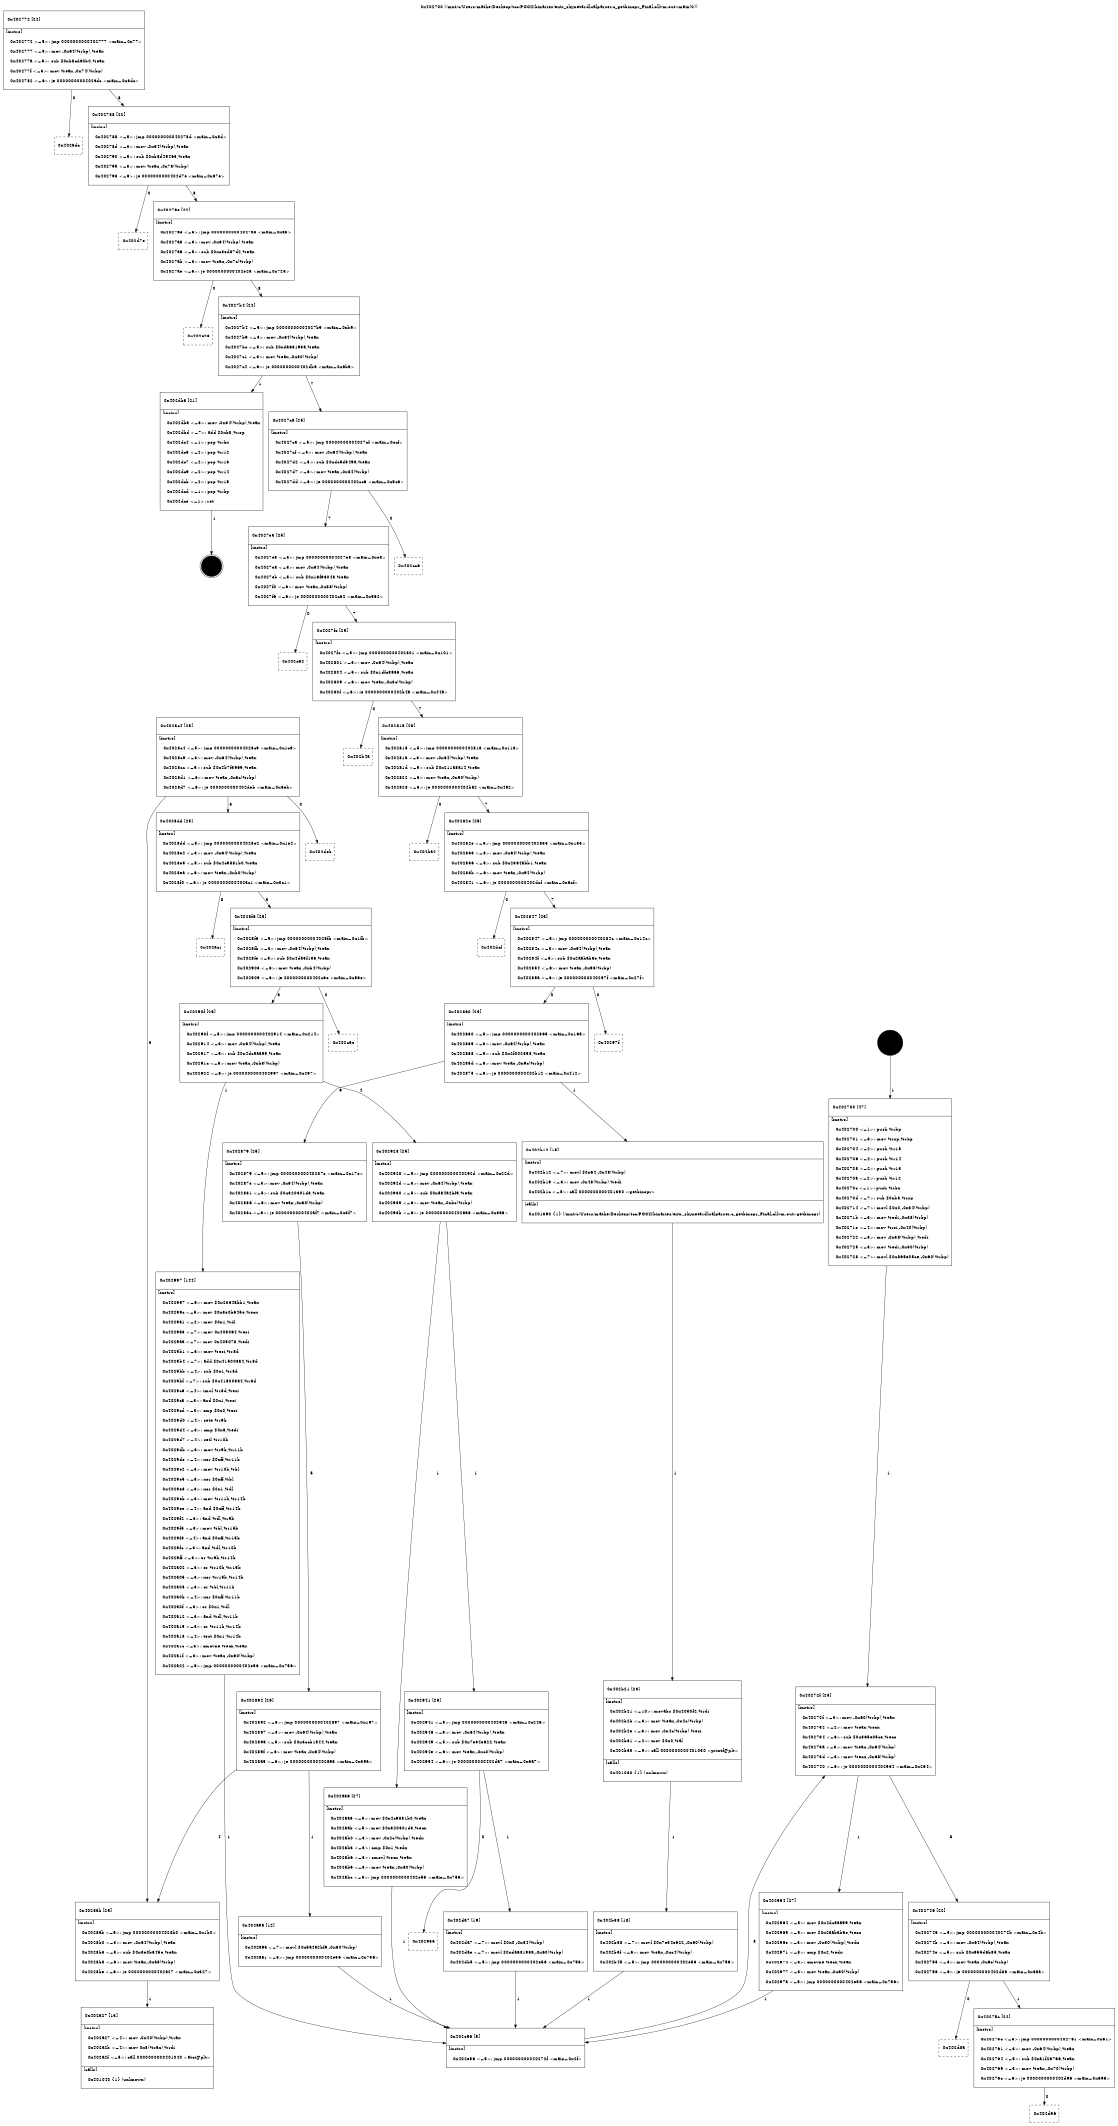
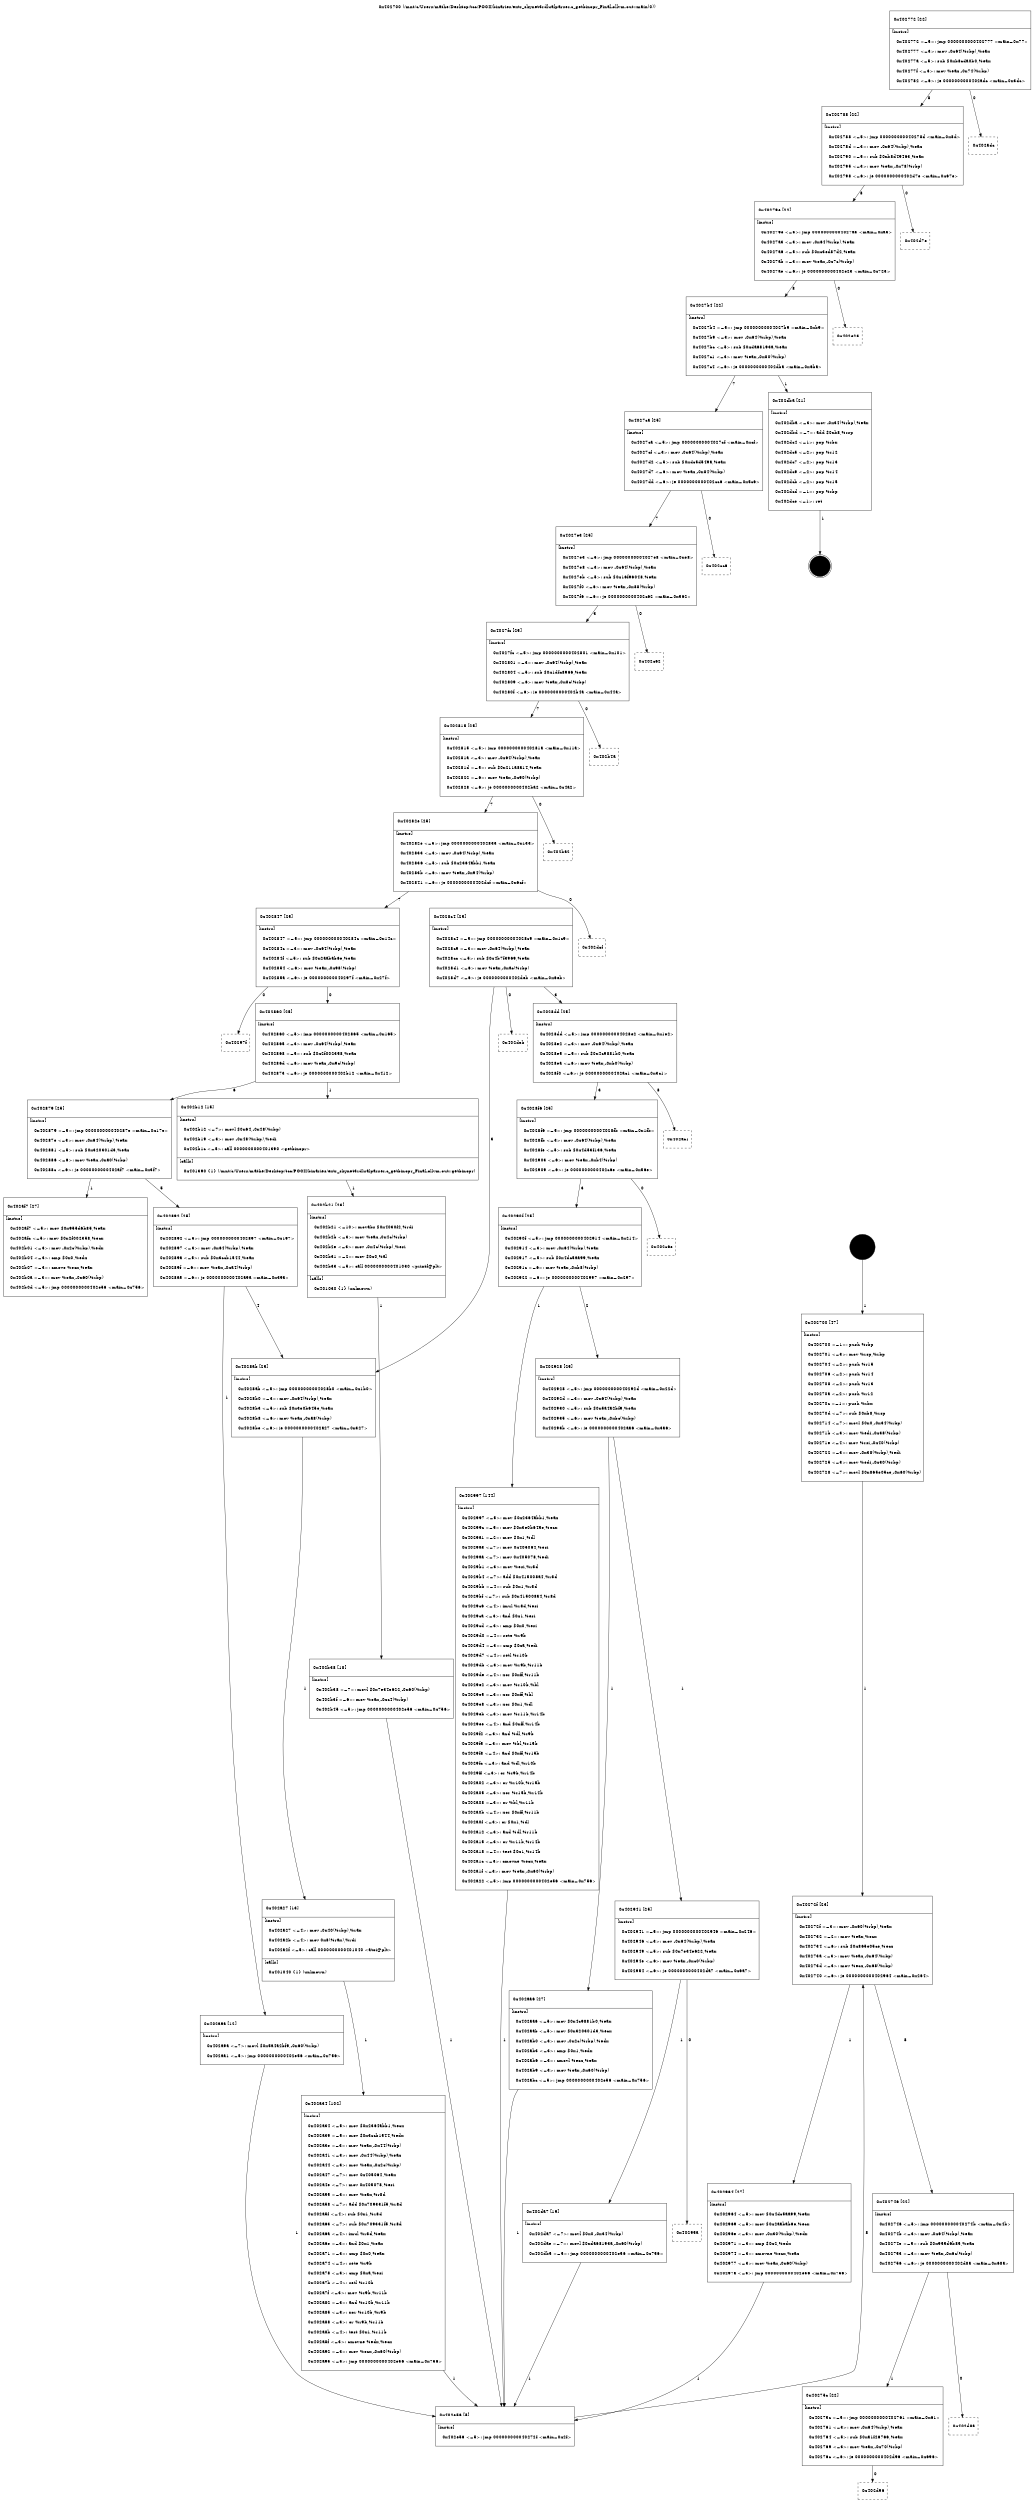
edge "0x4027e3 [25]" -> "0x4027fc [25]": label " 7" -> " 3"
node "0x402af7 [27]": added
node "0x402a34 [102]": added
